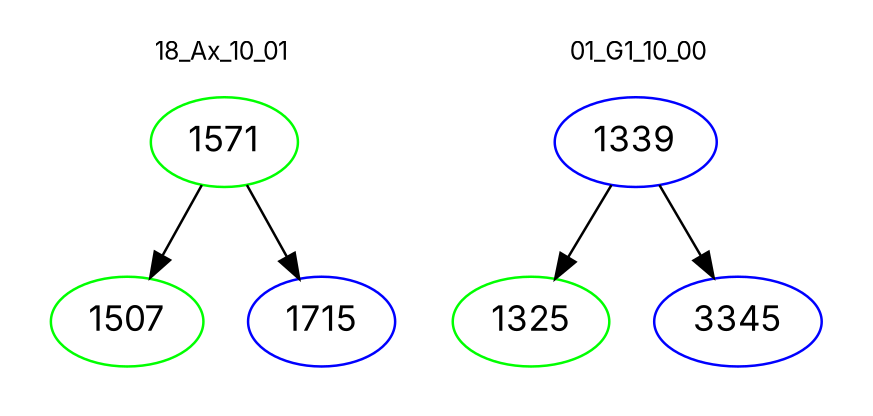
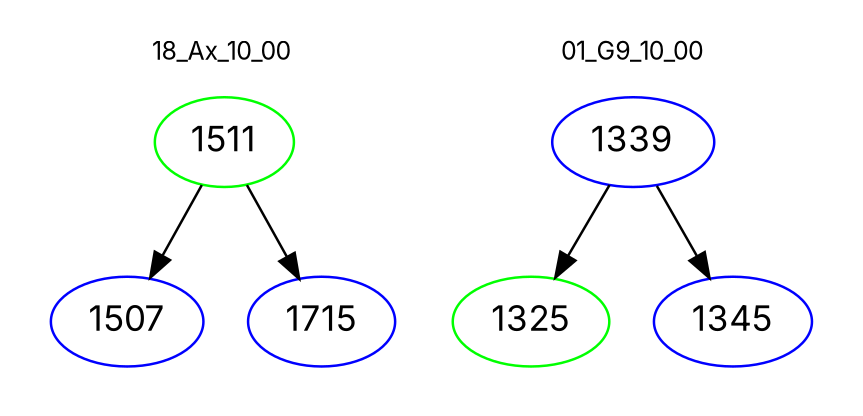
cluster "18_Ax_10_01": label "18_Ax_10_01" -> "18_Ax_10_00"
cluster "01_G1_10_00": label "01_G1_10_00" -> "01_G9_10_00"
node "1571": label "1571" -> "1511"
node "1507": color green -> blue
node "3345": label "3345" -> "1345"
